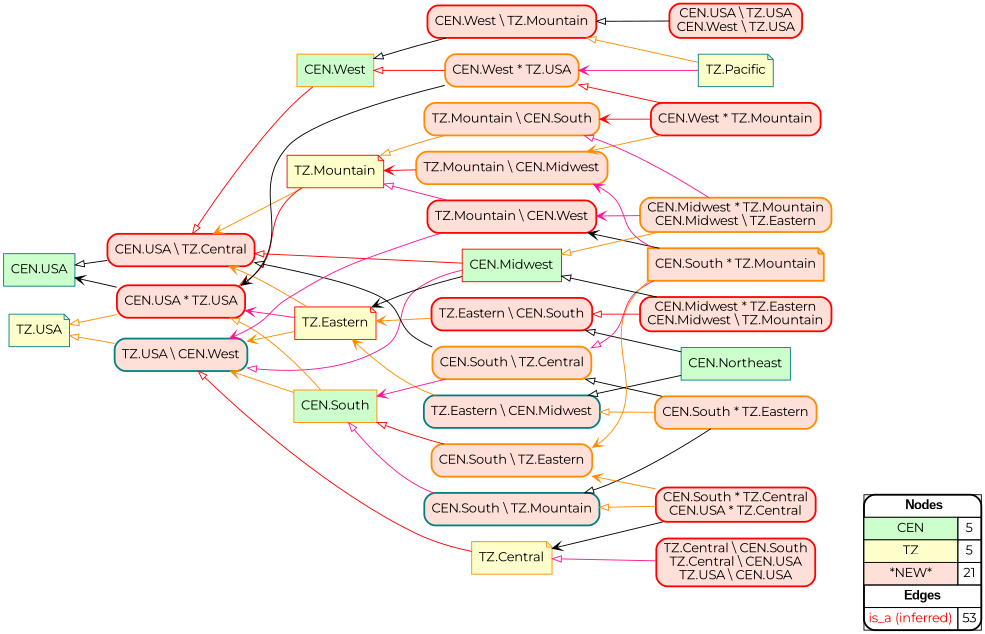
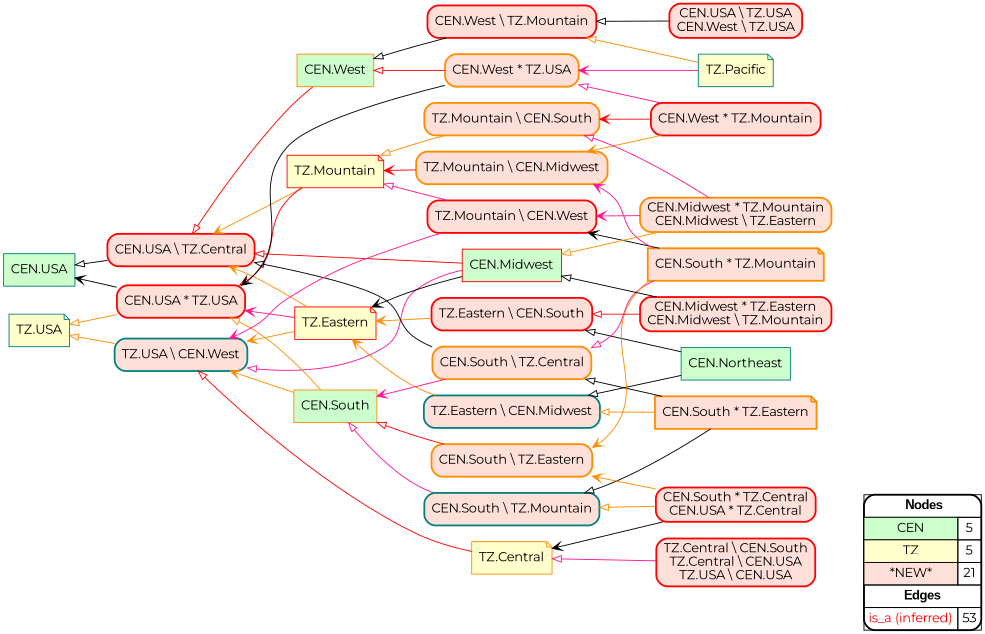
edge "CEN.West * TZ.Mountain" -> "CEN.West * TZ.USA": color red -> deeppink
node "CEN.South * TZ.Eastern": shape box -> note
